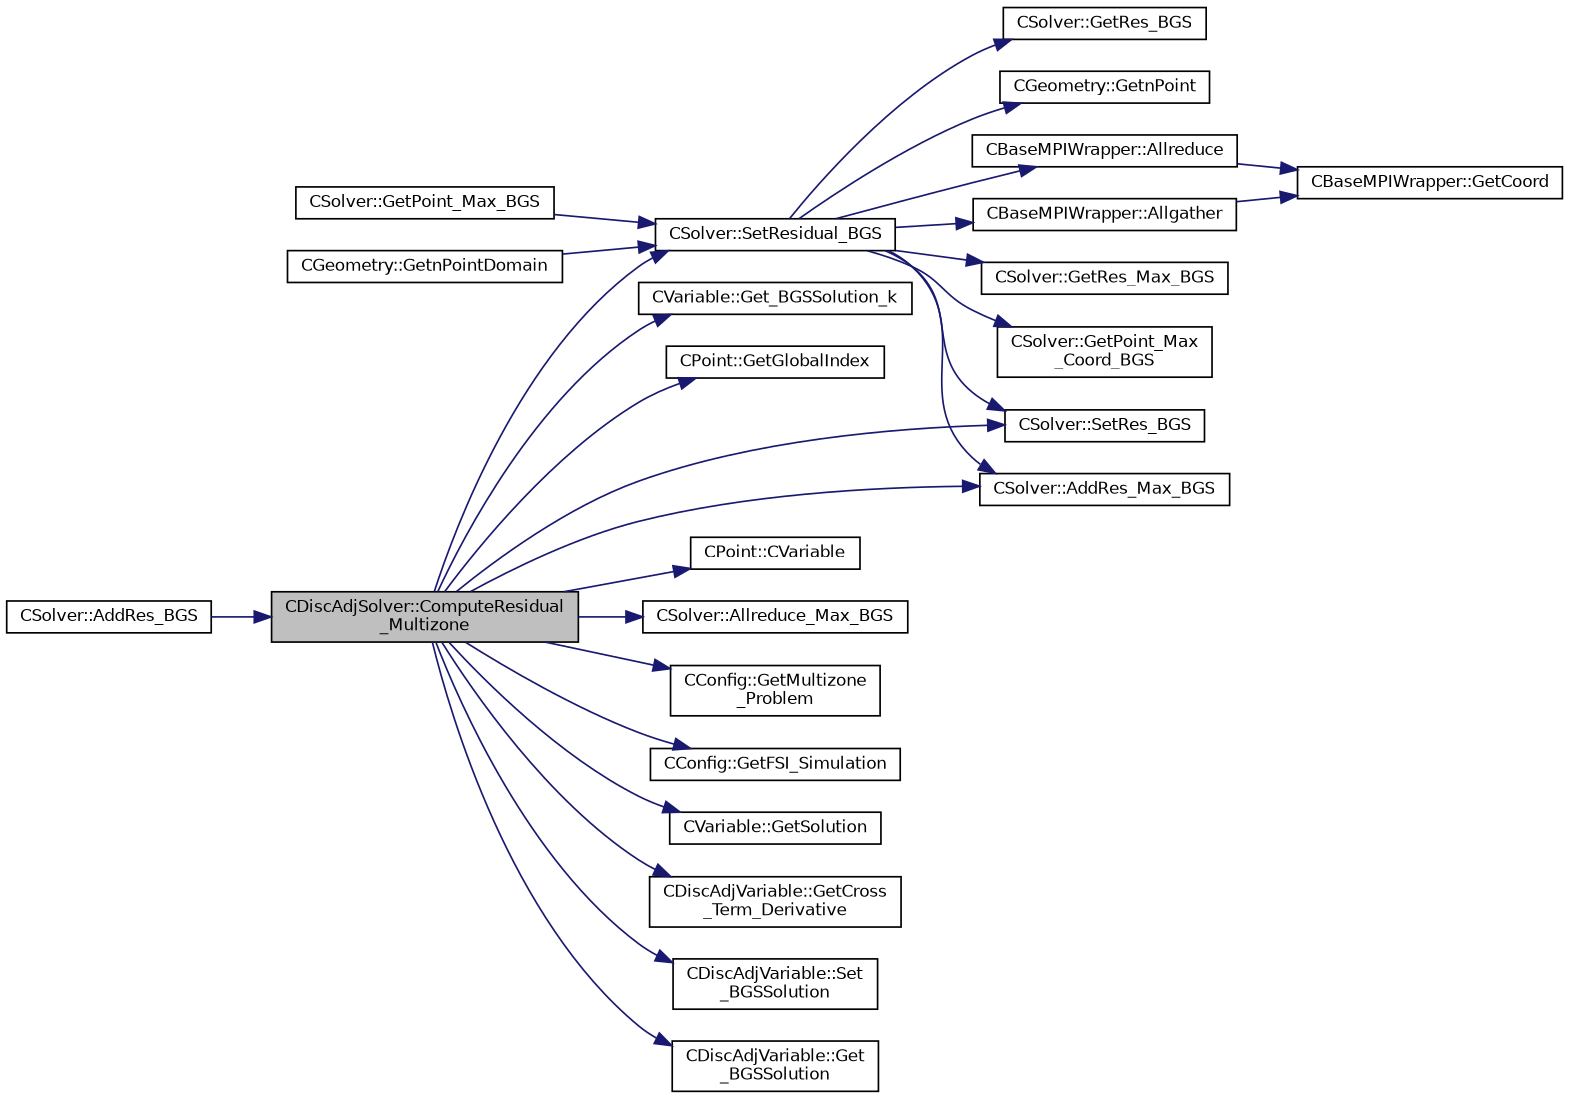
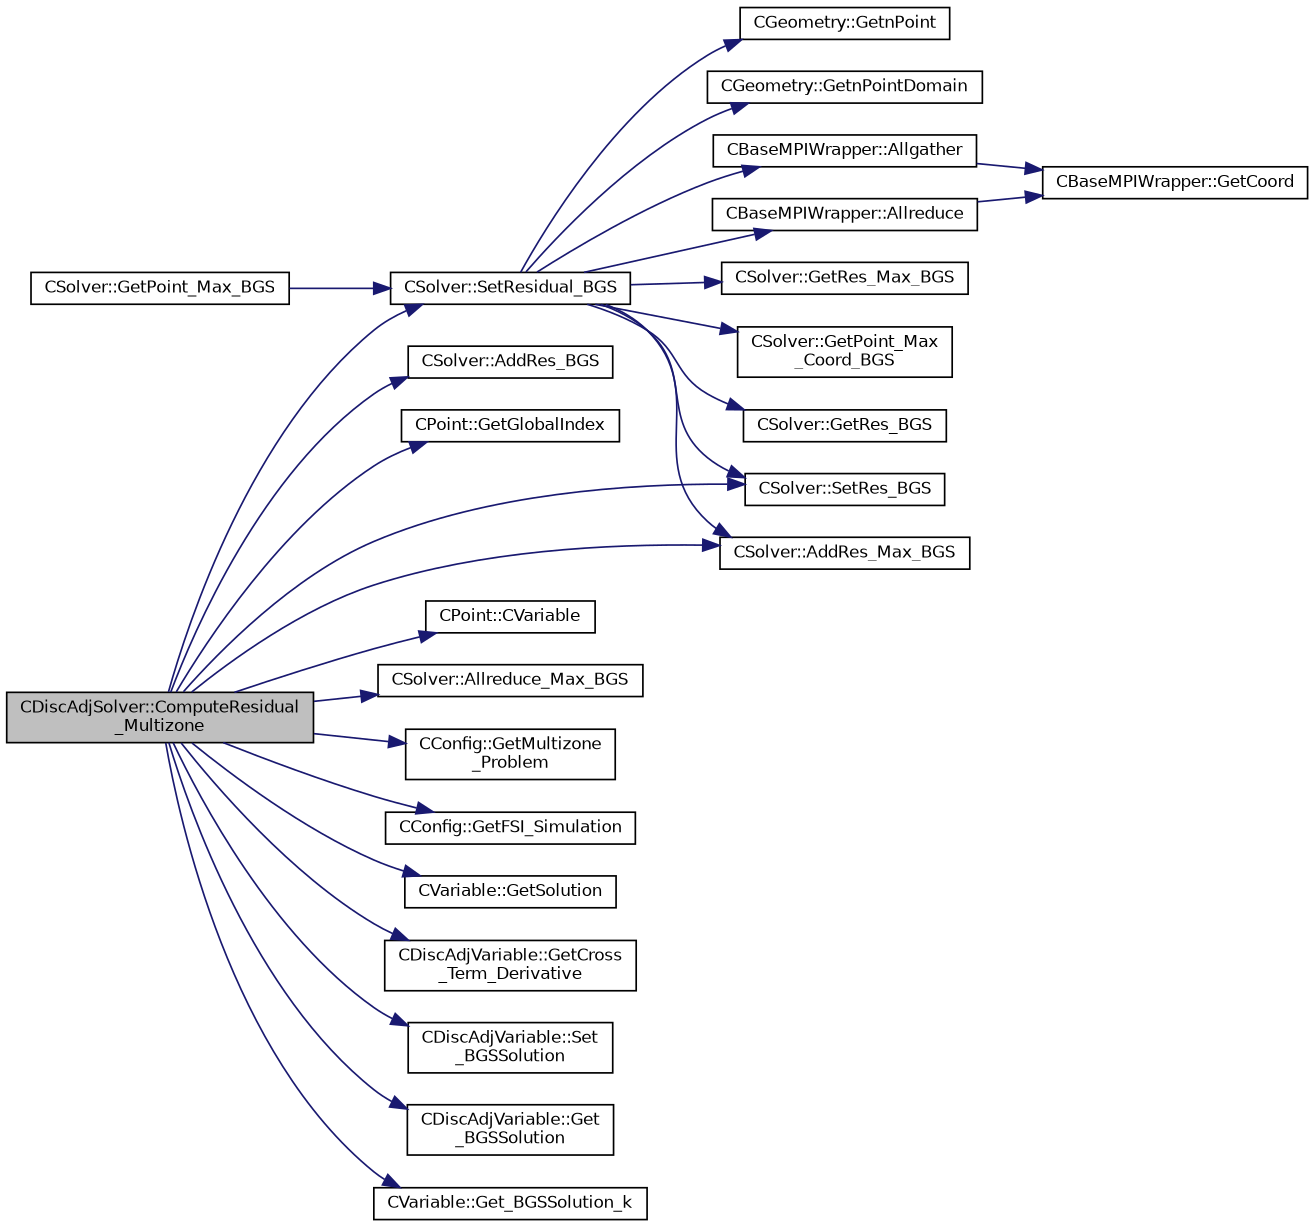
edge "CGeometry::GetnPointDomain" -> "CSolver::SetResidual_BGS": reversed
edge "CSolver::AddRes_BGS" -> "CDiscAdjSolver::ComputeResidual _Multizone": reversed
